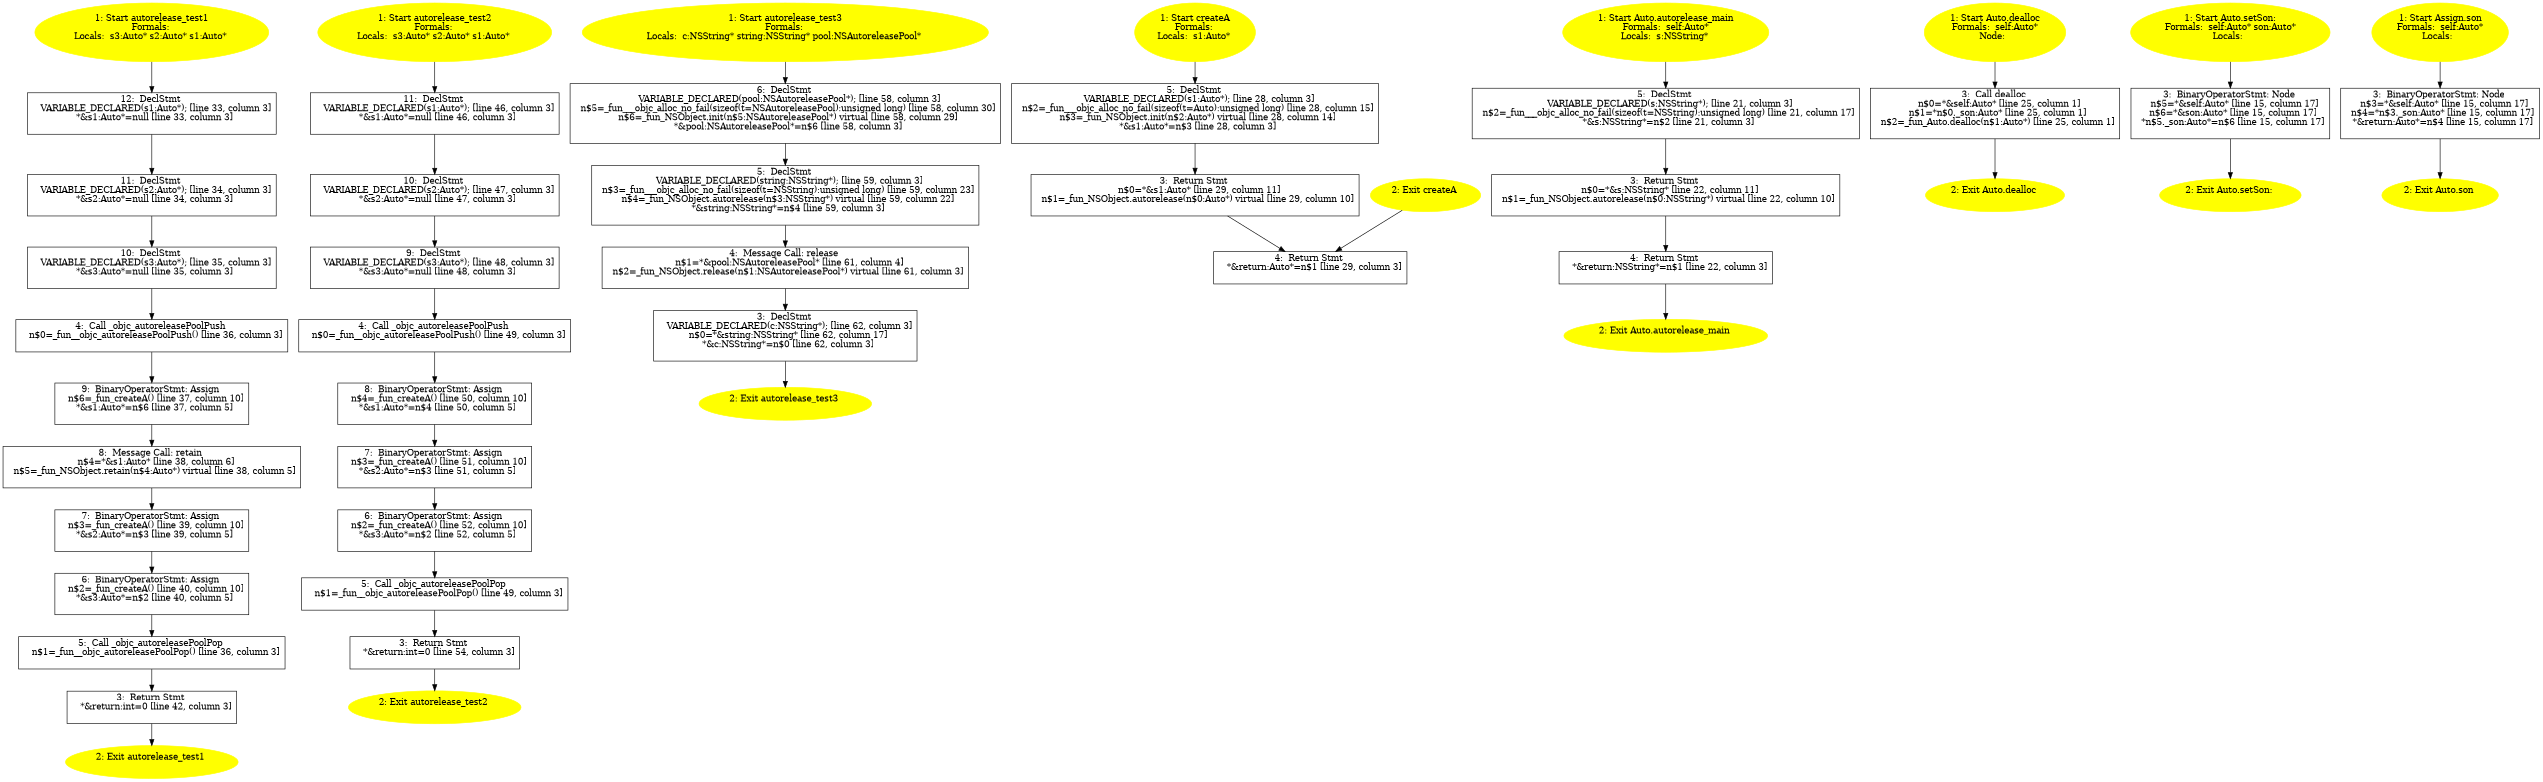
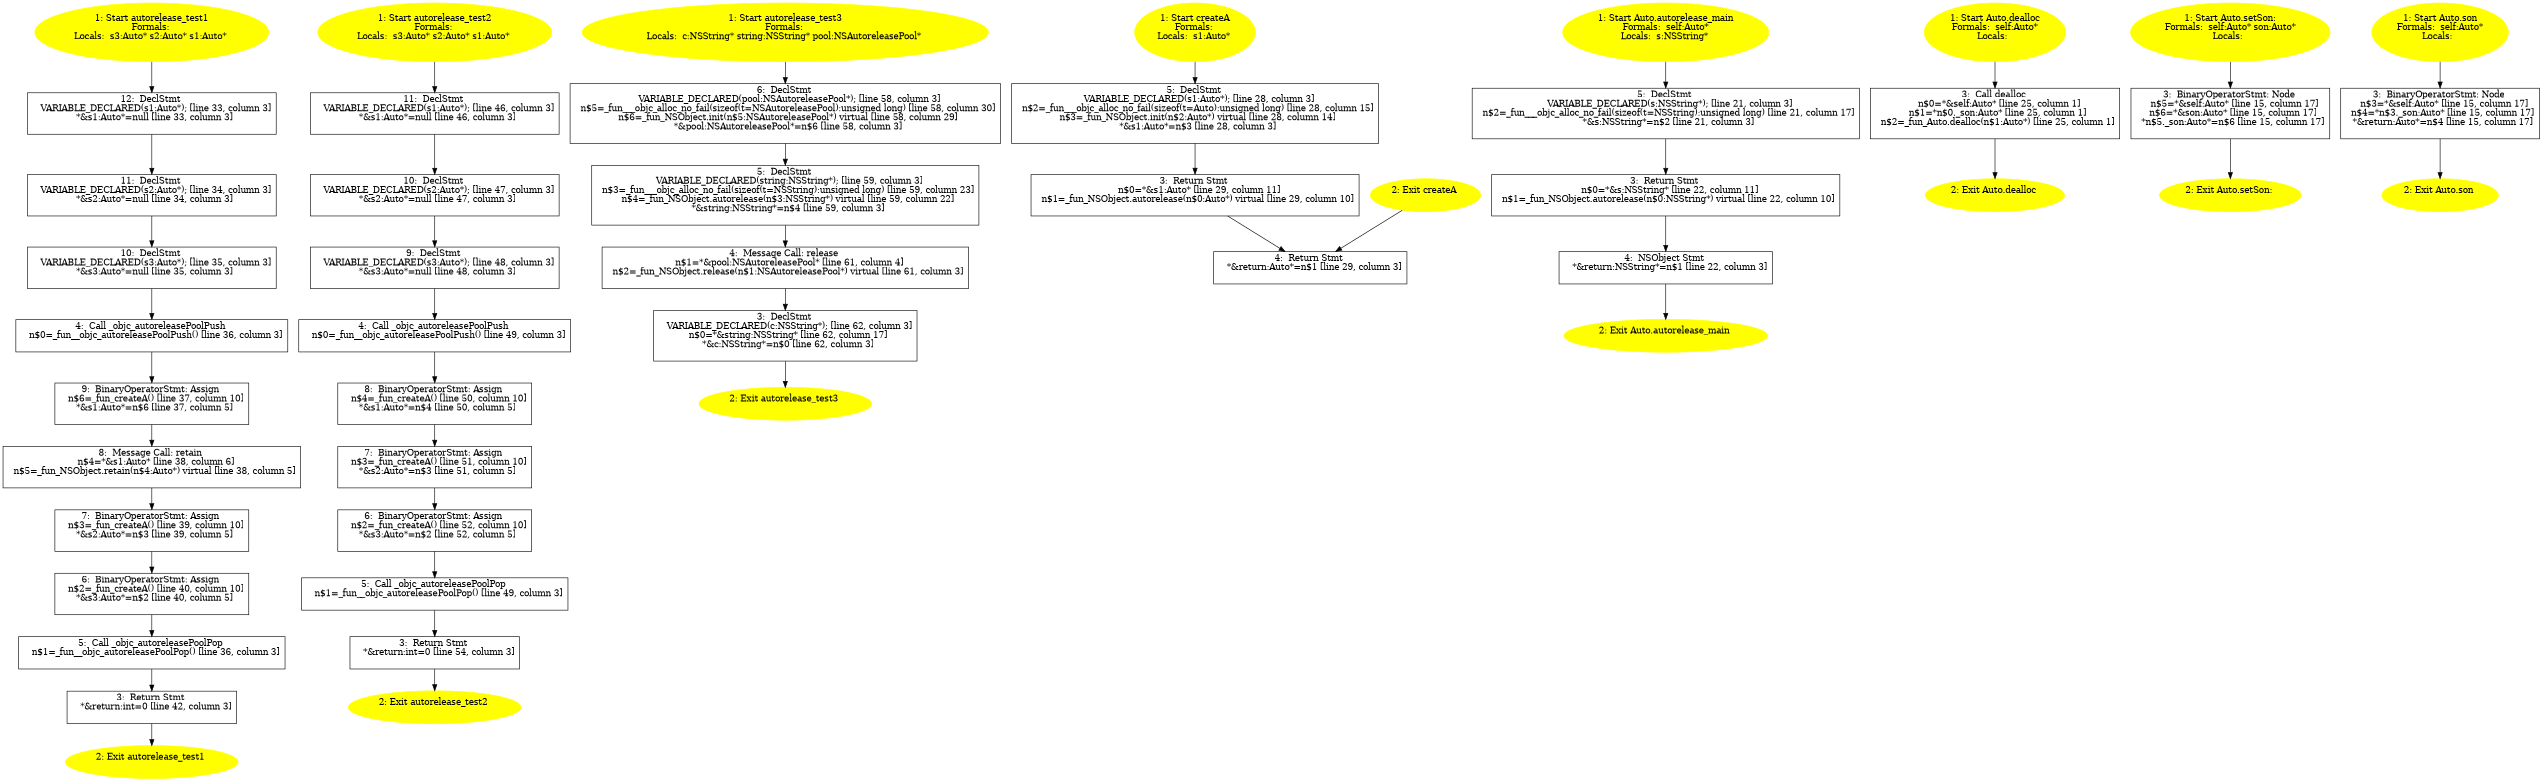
node "1: Start Auto.dealloc Formals:  self:Auto* Node:": label "1: Start Auto.dealloc Formals:  self:Auto* Node:" -> "1: Start Auto.dealloc Formals:  self:Auto* Locals:"
node "1: Start Assign.son Formals:  self:Auto* Locals:": label "1: Start Assign.son Formals:  self:Auto* Locals:" -> "1: Start Auto.son Formals:  self:Auto* Locals:"
node "4:  Return Stmt *&return:NSString*=n$1 [line 22, column 3]": label "4:  Return Stmt *&return:NSString*=n$1 [line 22, column 3]" -> "4:  NSObject Stmt *&return:NSString*=n$1 [line 22, column 3]"
